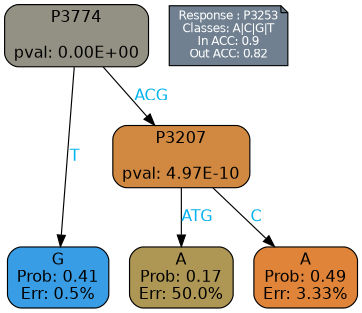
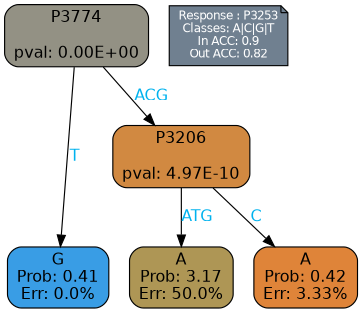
node "P3207 pval: 4.97E-10": label "P3207 pval: 4.97E-10" -> "P3206 pval: 4.97E-10"
node "G Prob: 0.41 Err: 0.5%": label "G Prob: 0.41 Err: 0.5%" -> "G Prob: 0.41 Err: 0.0%"
node "A Prob: 0.17 Err: 50.0%": label "A Prob: 0.17 Err: 50.0%" -> "A Prob: 3.17 Err: 50.0%"
node "A Prob: 0.49 Err: 3.33%": label "A Prob: 0.49 Err: 3.33%" -> "A Prob: 0.42 Err: 3.33%"
